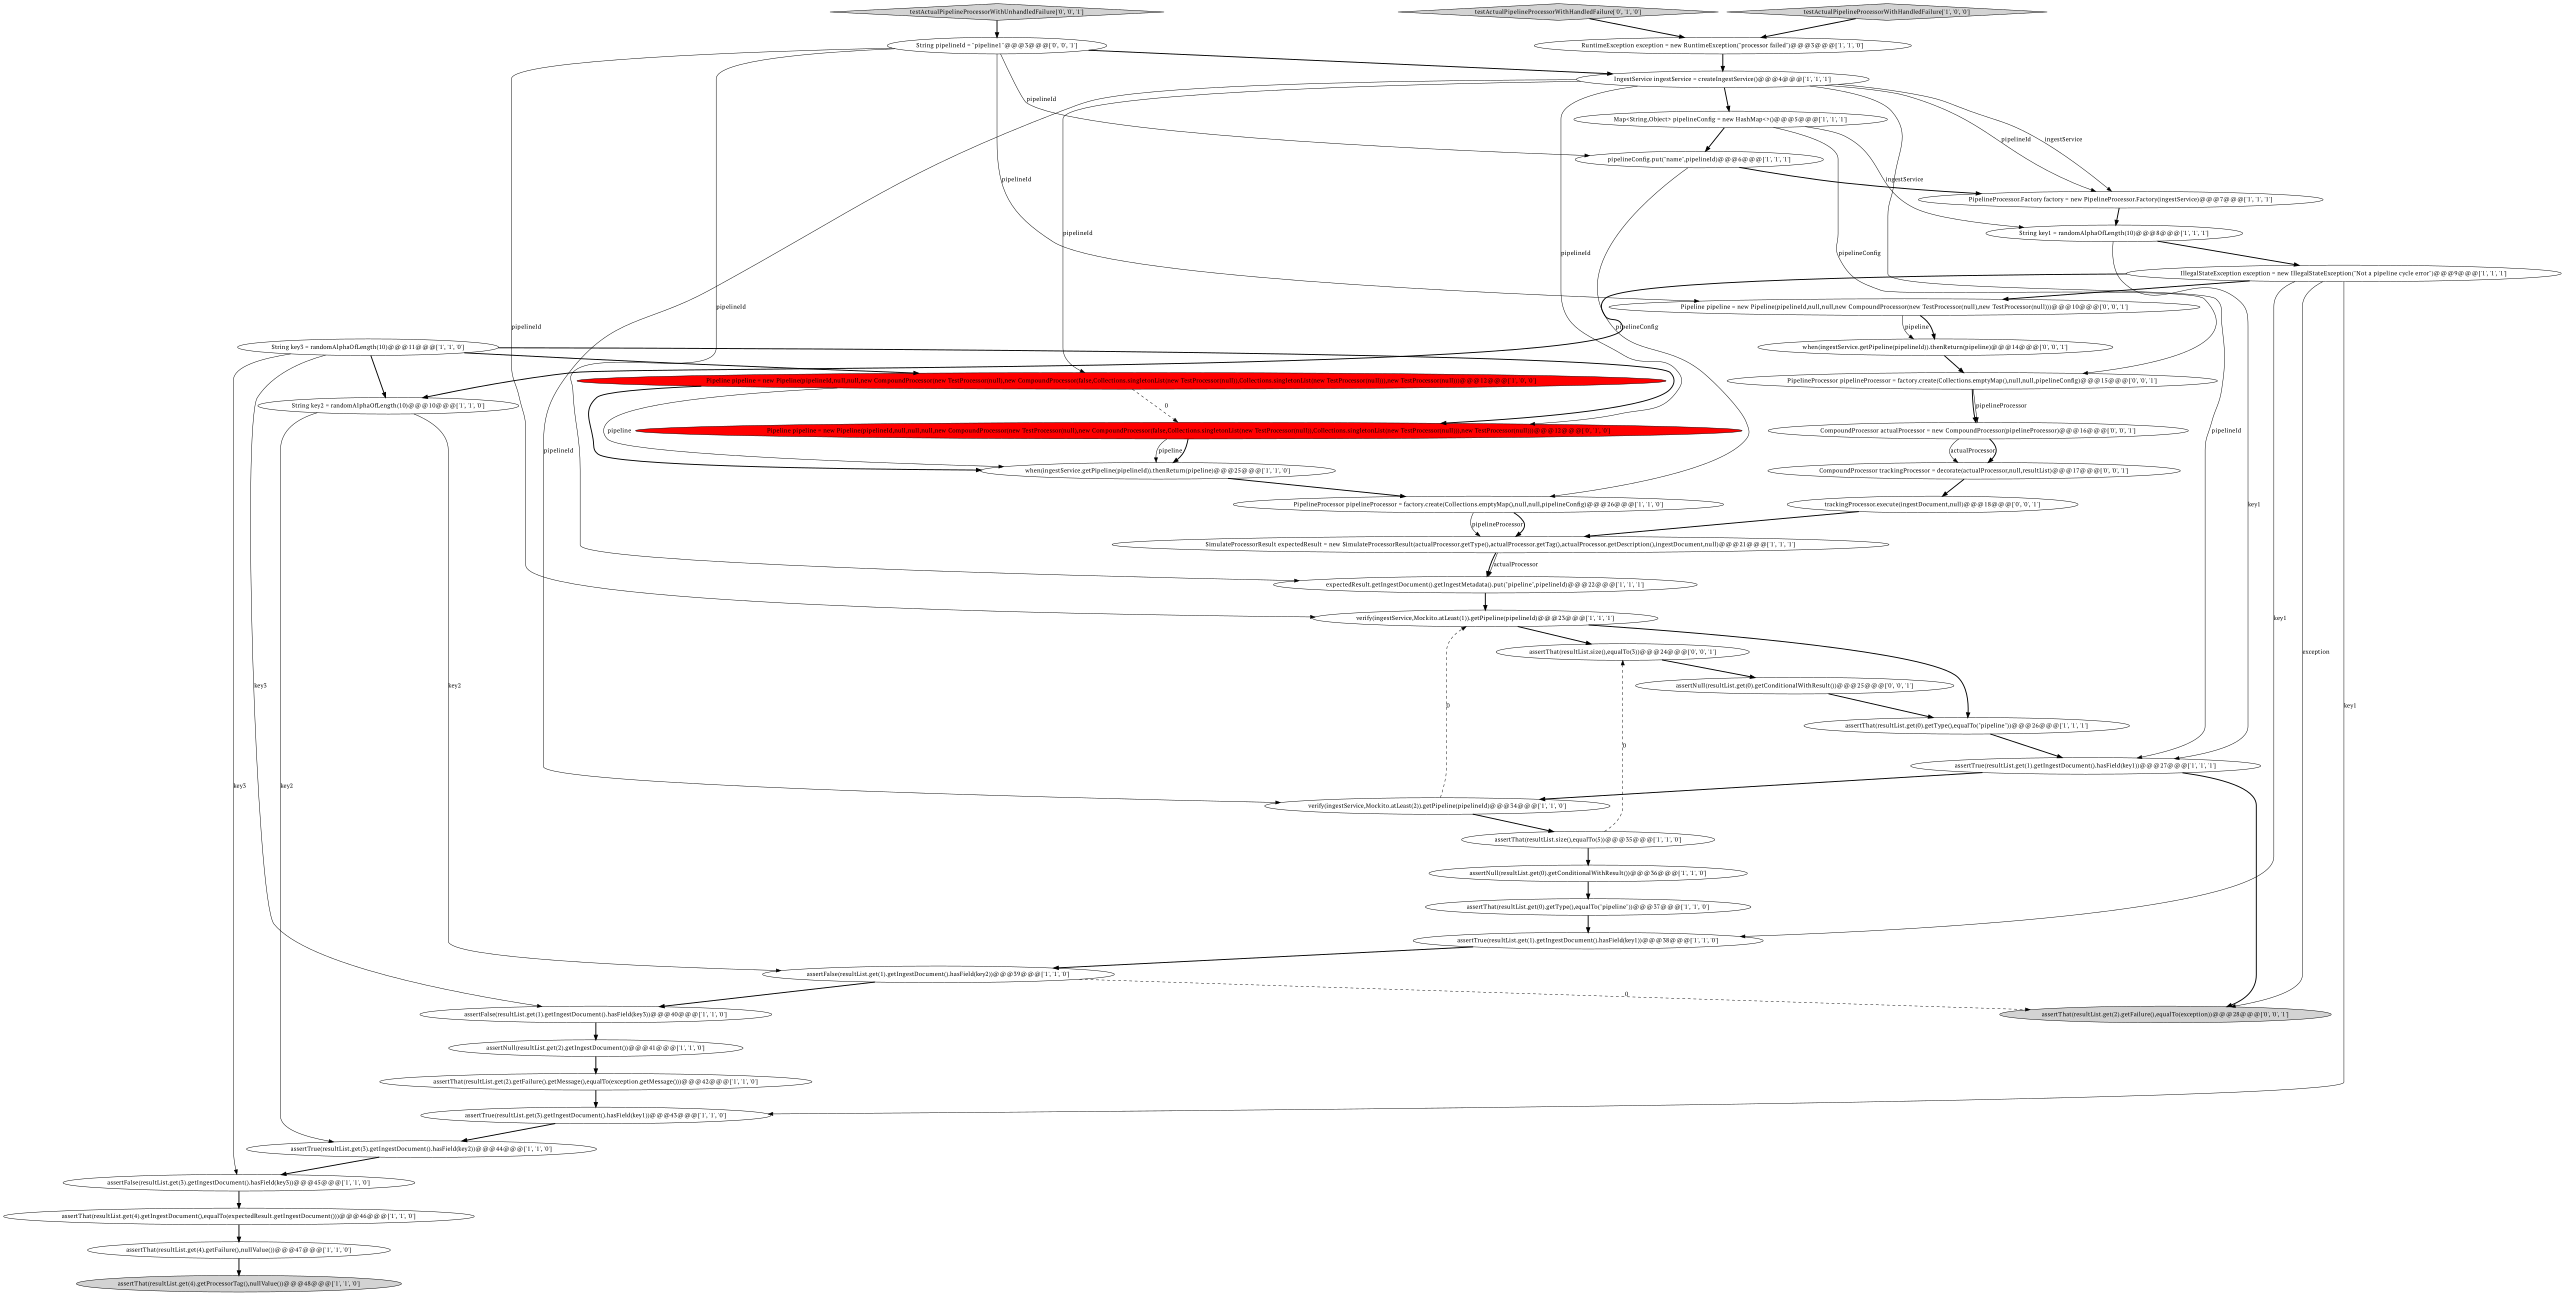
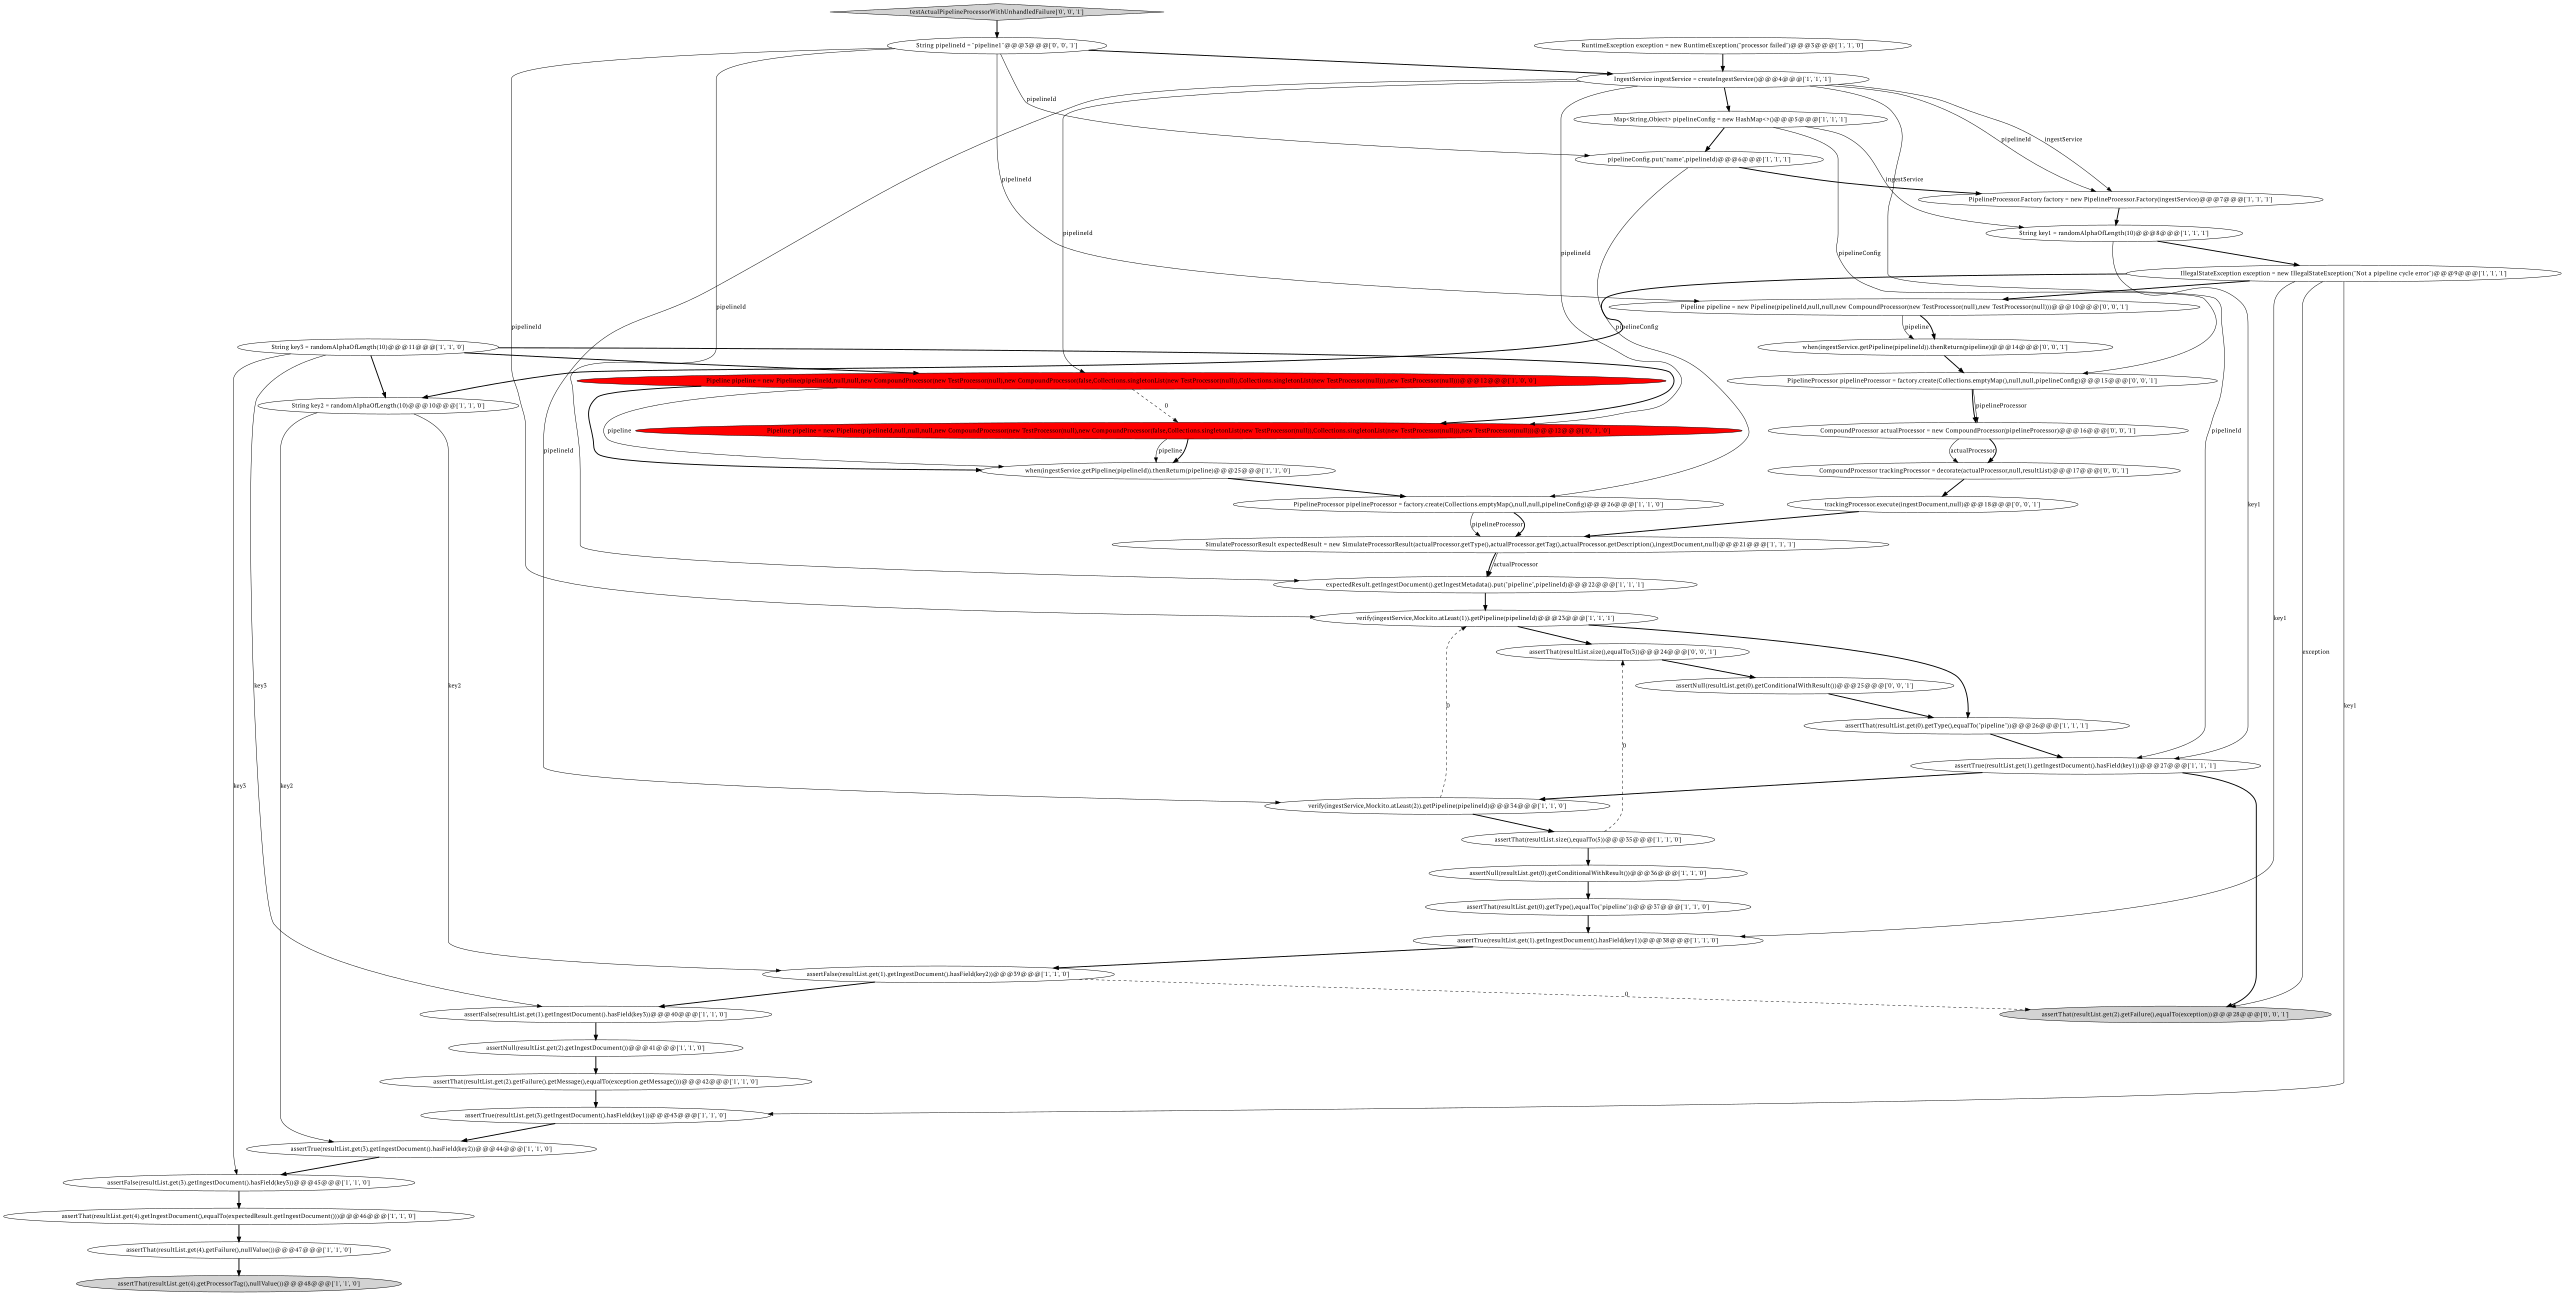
node "testActualPipelineProcessorWithHandledFailure['0', '1', '0']": removed
node "testActualPipelineProcessorWithHandledFailure['1', '0', '0']": removed
